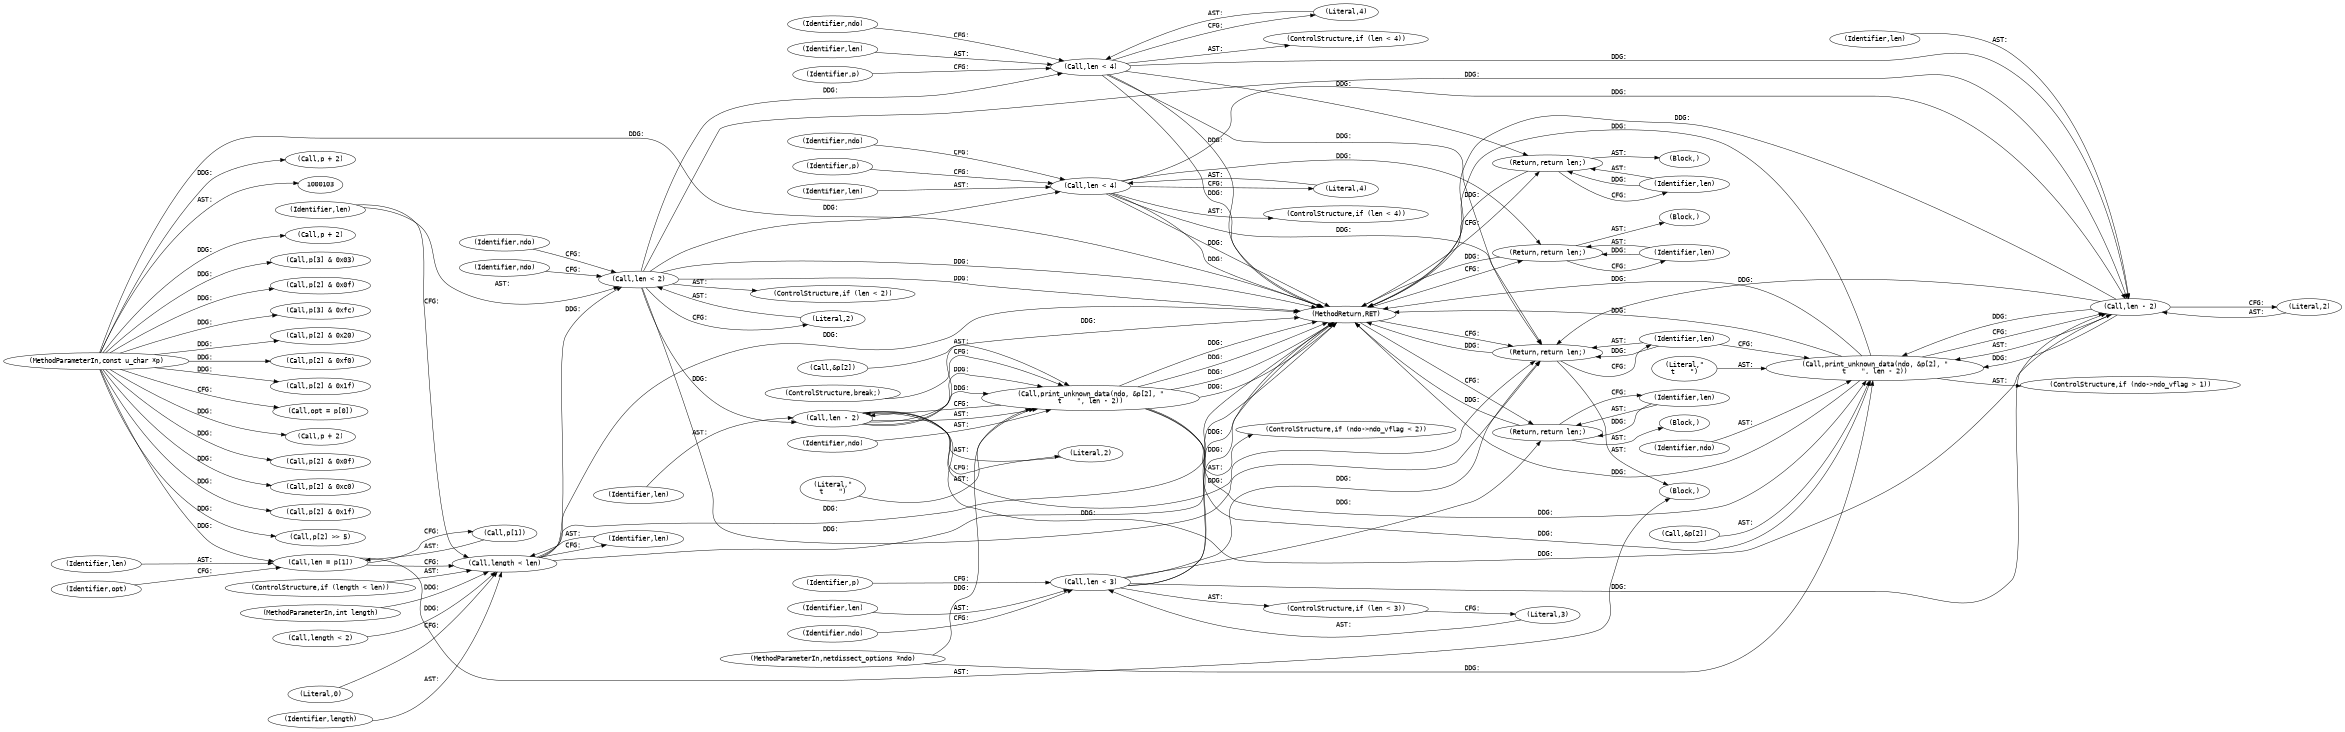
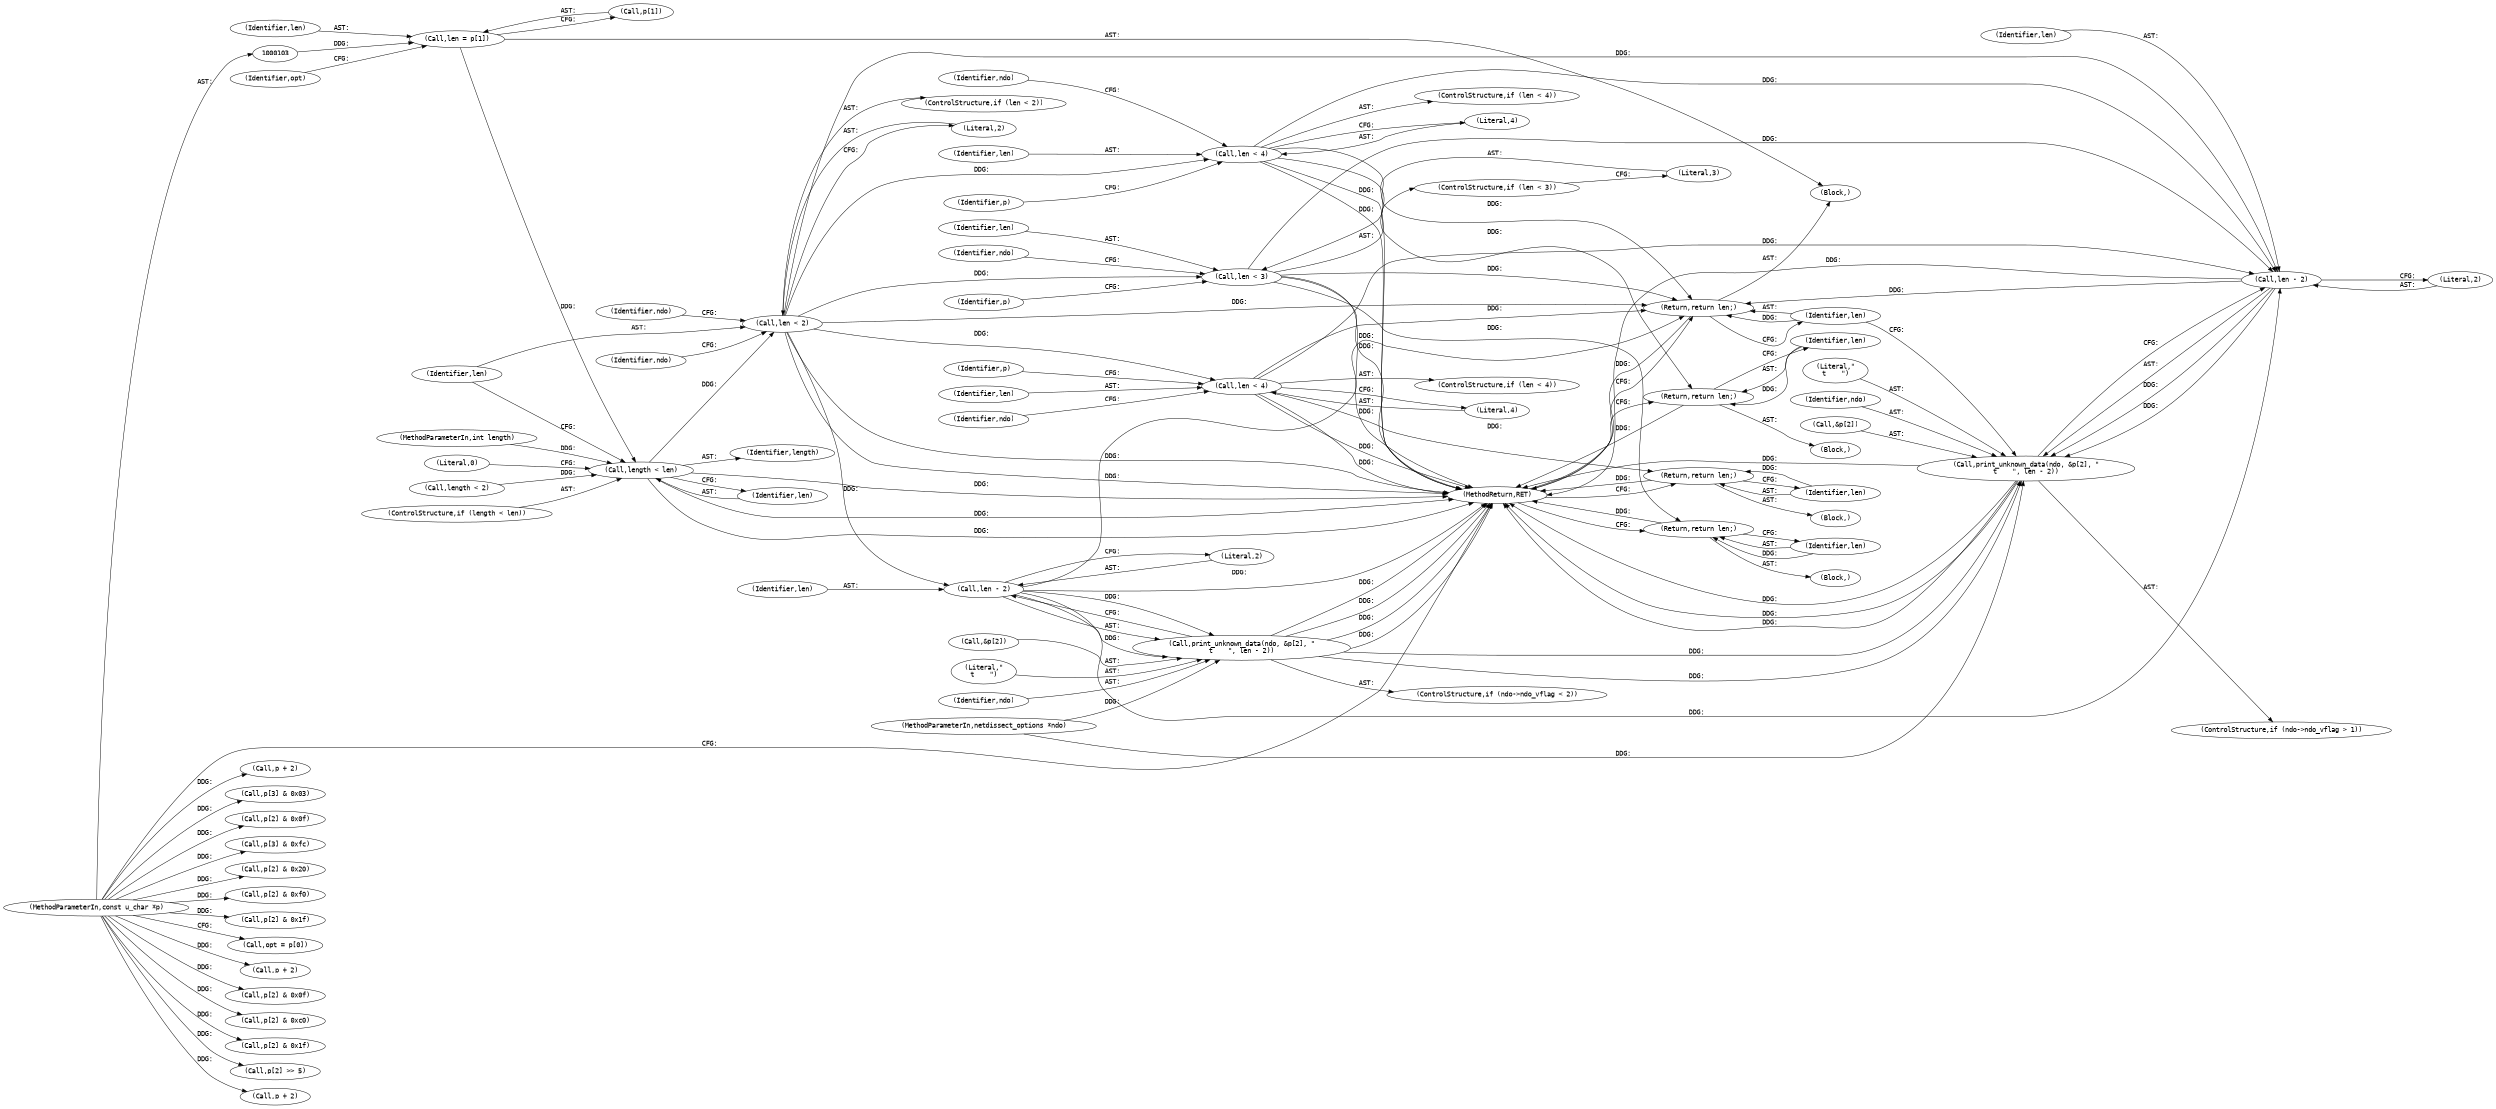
edge "(MethodParameterIn,const u_char *p)" -> "(MethodReturn,RET)": label "DDG: " -> "CFG: "
edge "(Call,len < 2)" -> "(Call,len < 3)": added, label "DDG:"
node "(ControlStructure,break;)": removed
edge "(MethodParameterIn,const u_char *p)" -> "(Call,len = p[1])": now "1000103" -> "(Call,len = p[1])"
edge "(Call,len = p[1])" -> "(Call,length < len)": label "CFG: " -> "DDG: "
edge "(Identifier,length)" -> "(Call,length < len)": reversed
